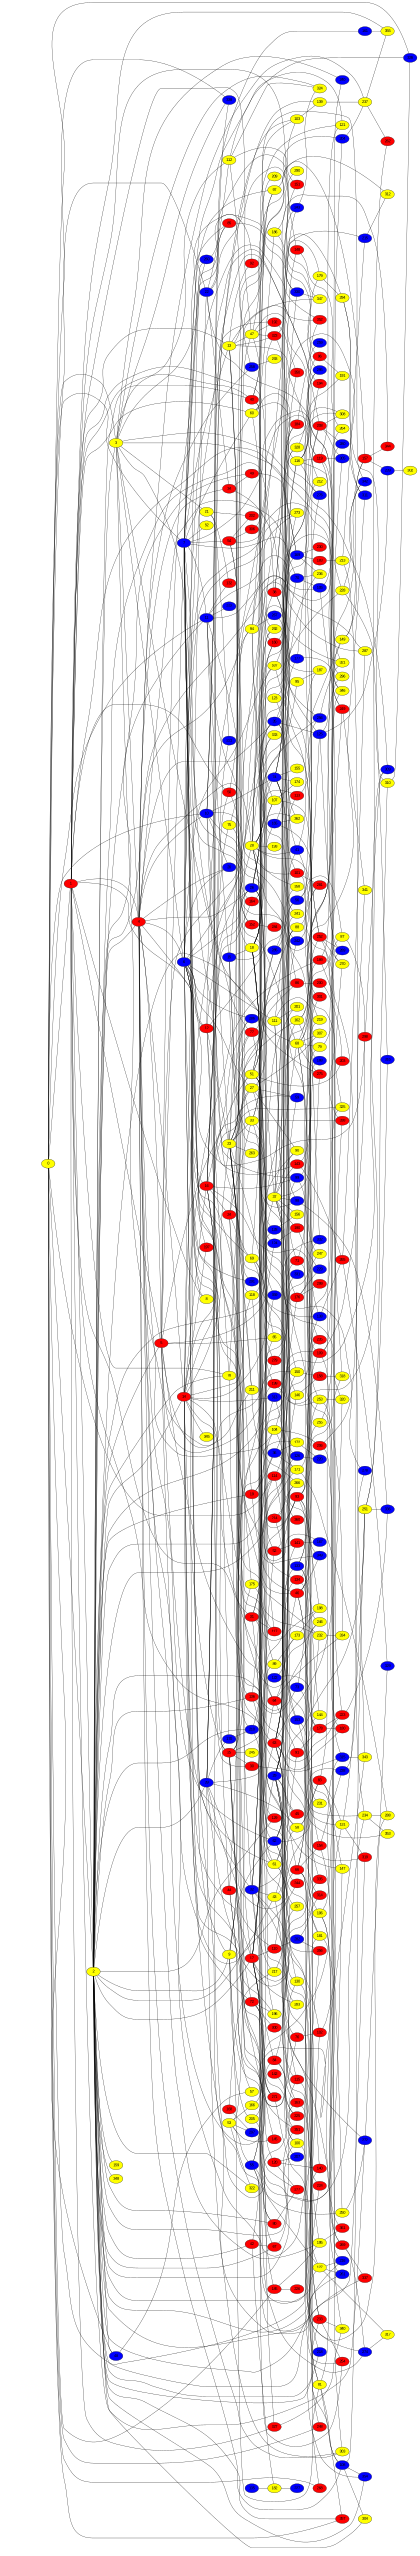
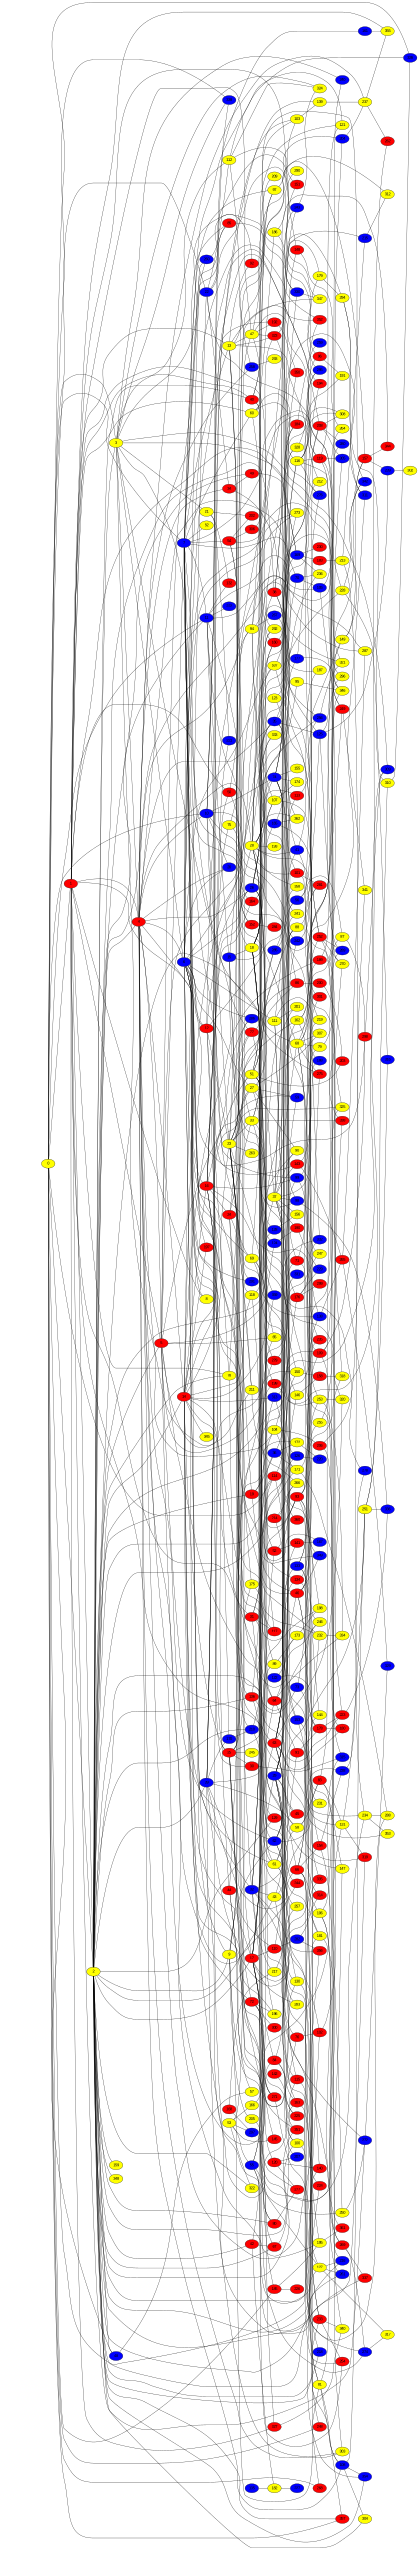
edge "187" -- "95": now "346" -- "95"
node "343": removed
